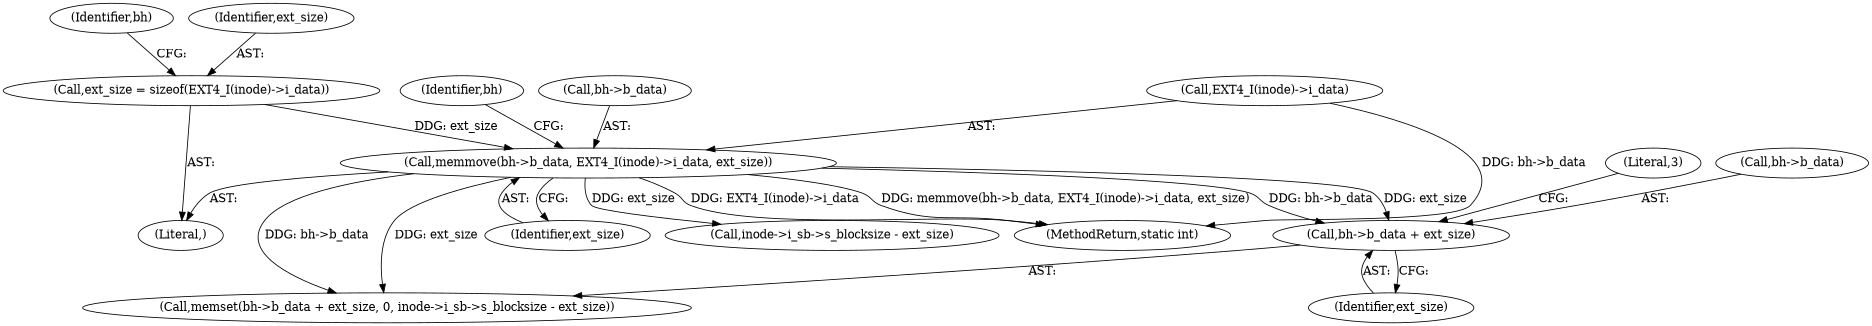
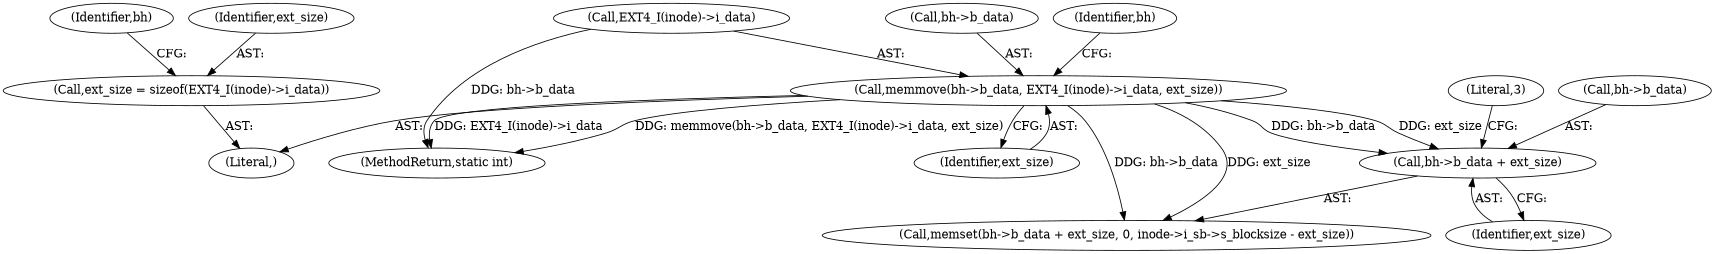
edge "(Call,ext_size = sizeof(EXT4_I(inode)->i_data))" -> "(Call,memmove(bh->b_data, EXT4_I(inode)->i_data, ext_size))": removed, label "DDG: ext_size"
node "(Call,inode->i_sb->s_blocksize - ext_size)": removed
